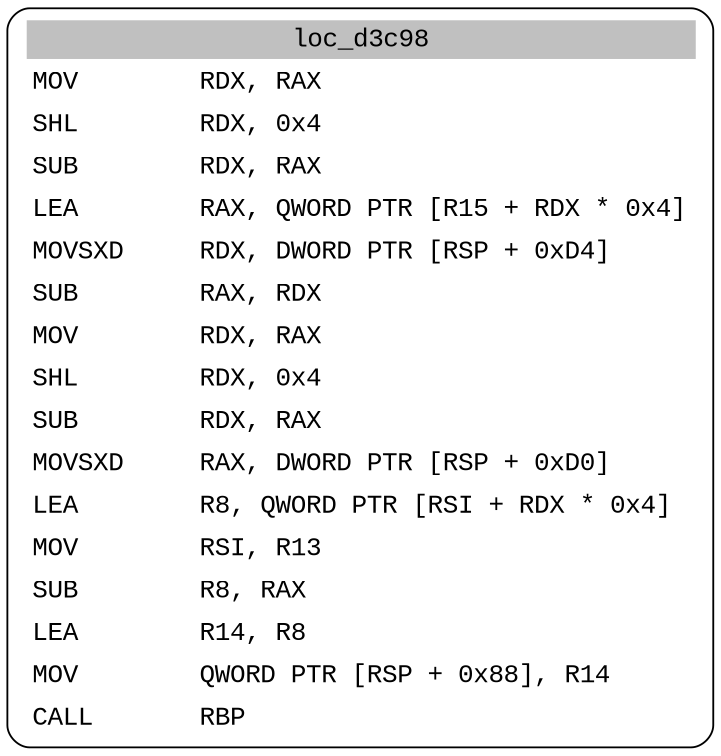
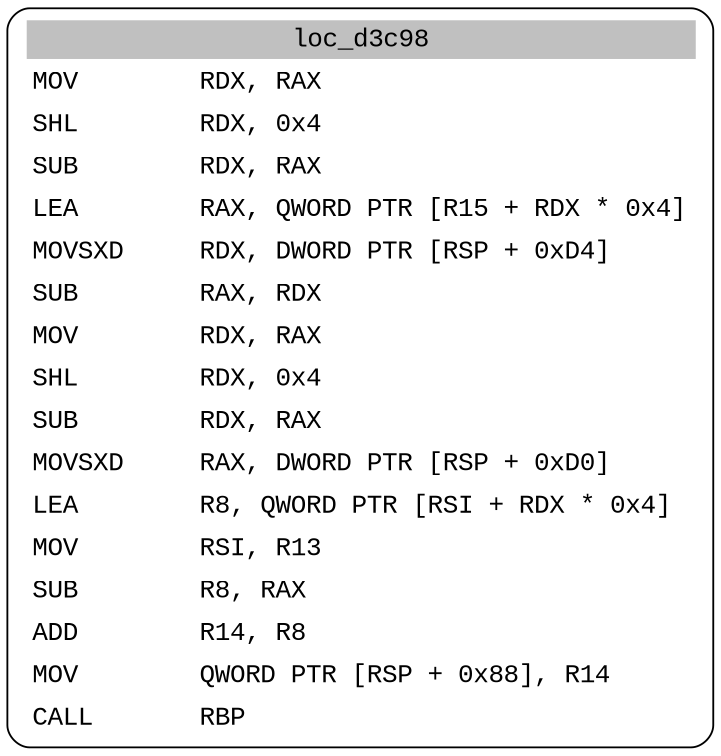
node "loc_d3c98": text "LEA        R14, R8" -> "ADD        R14, R8"
